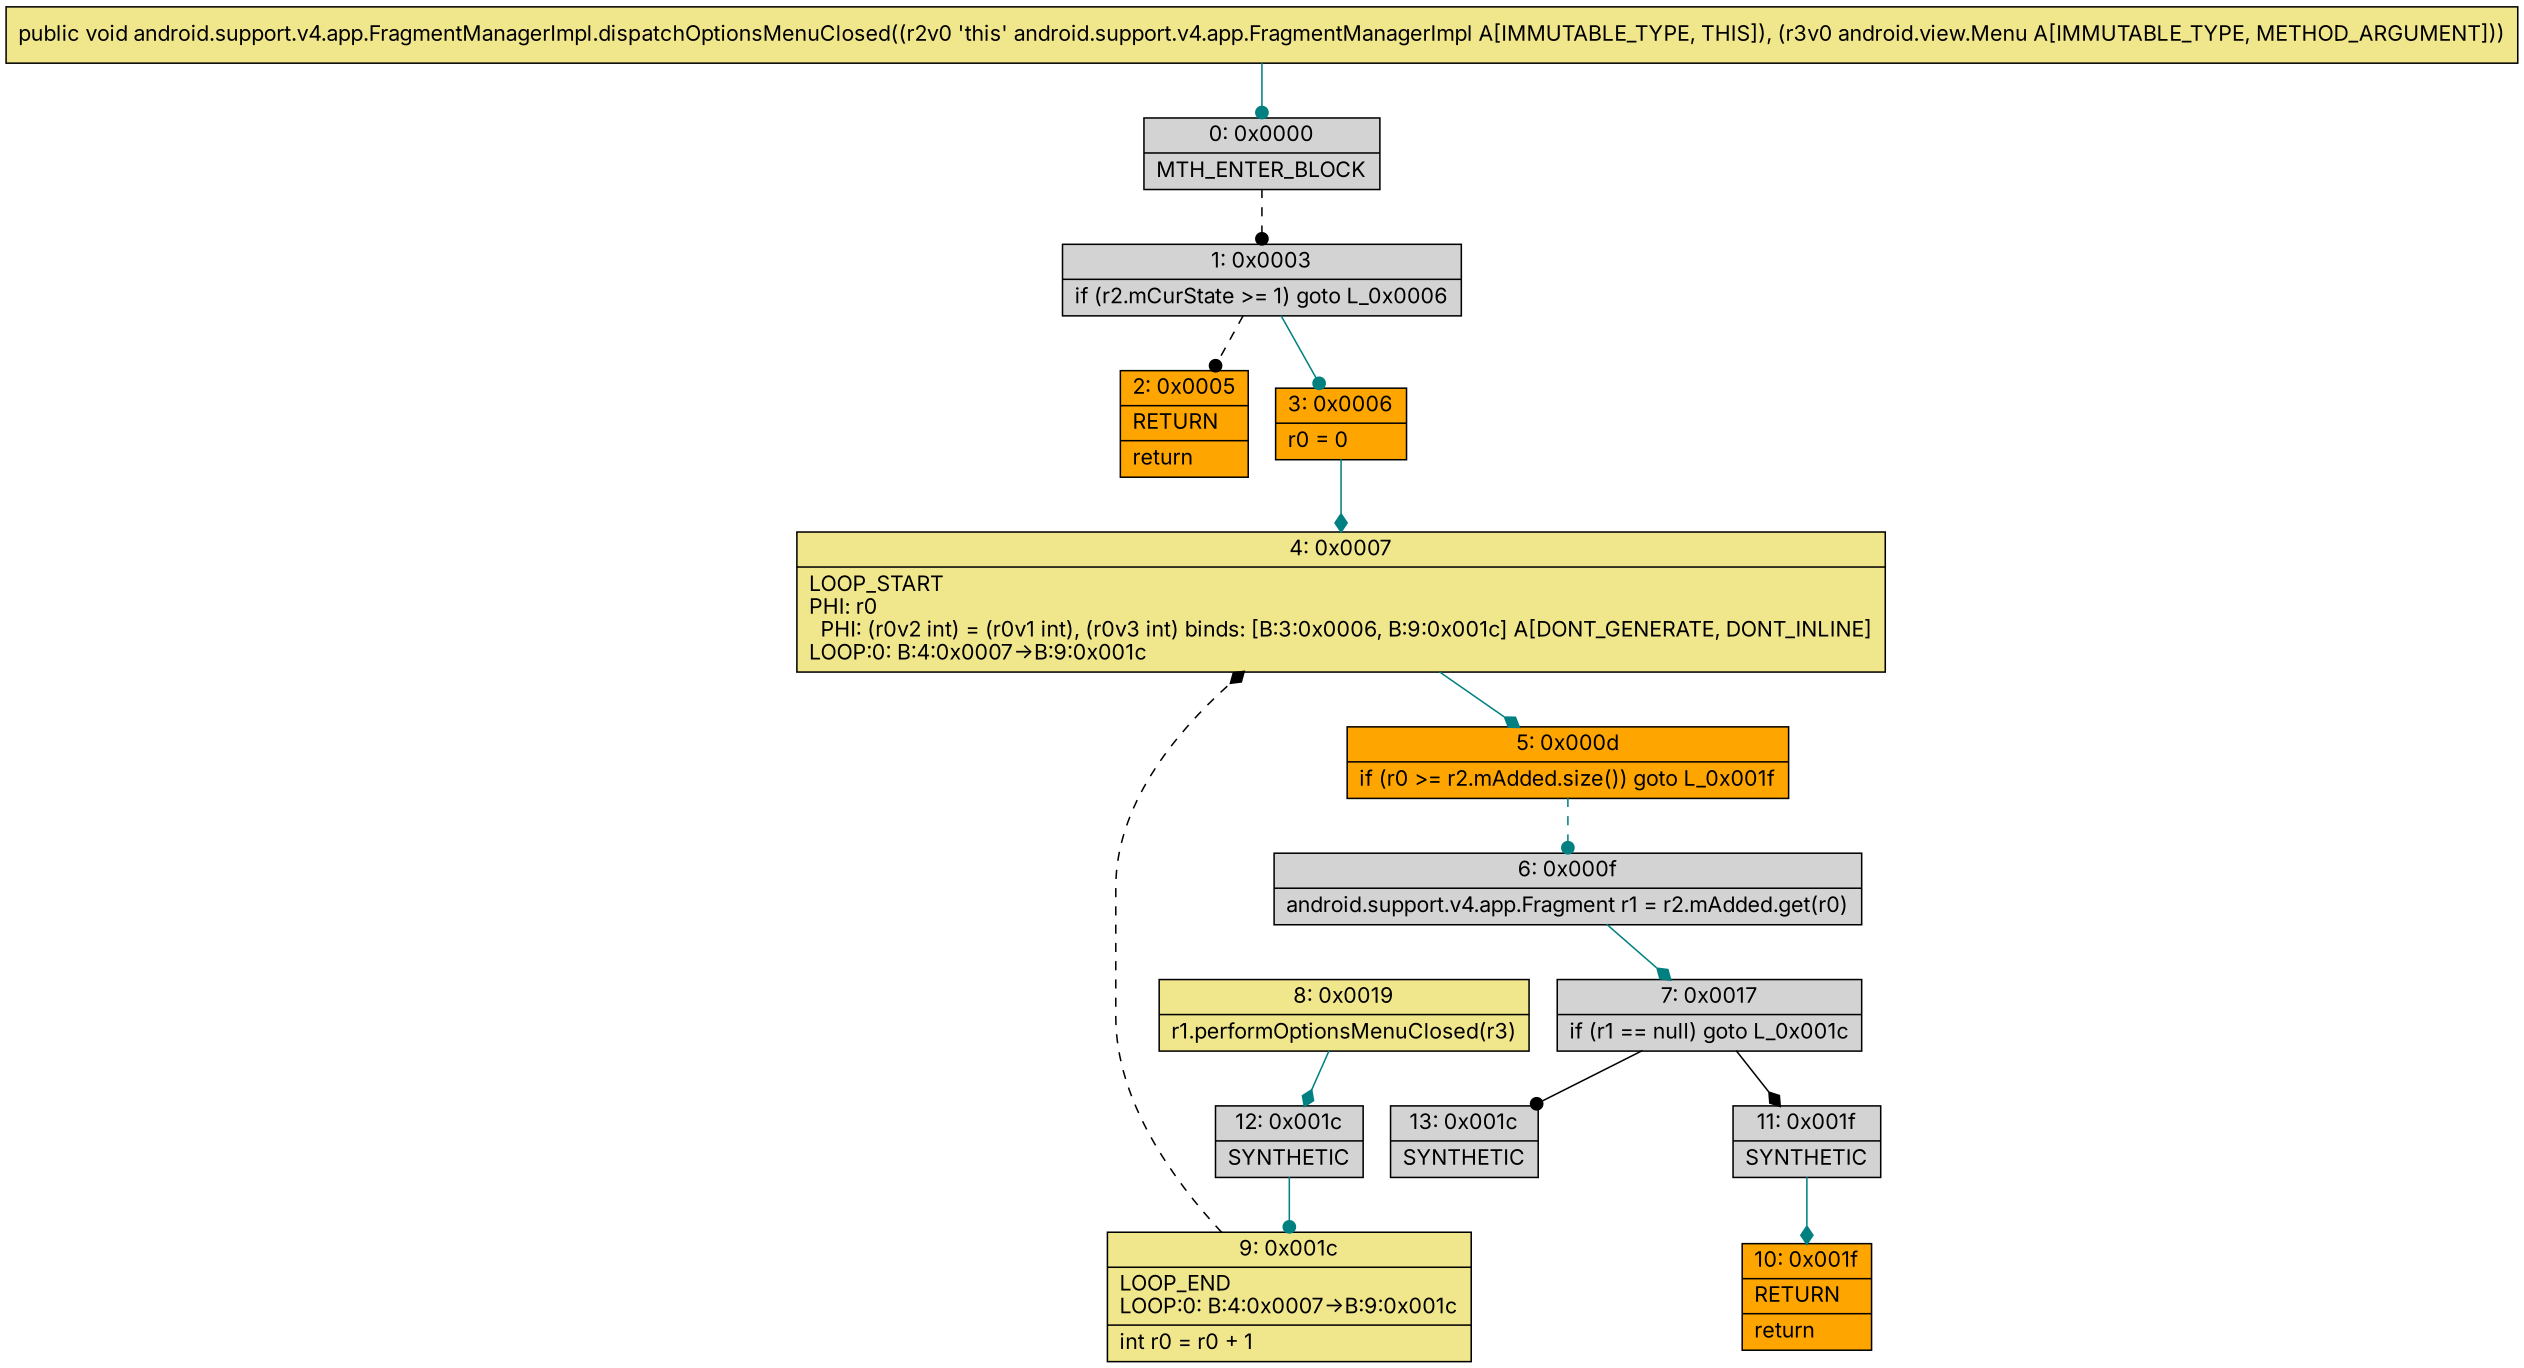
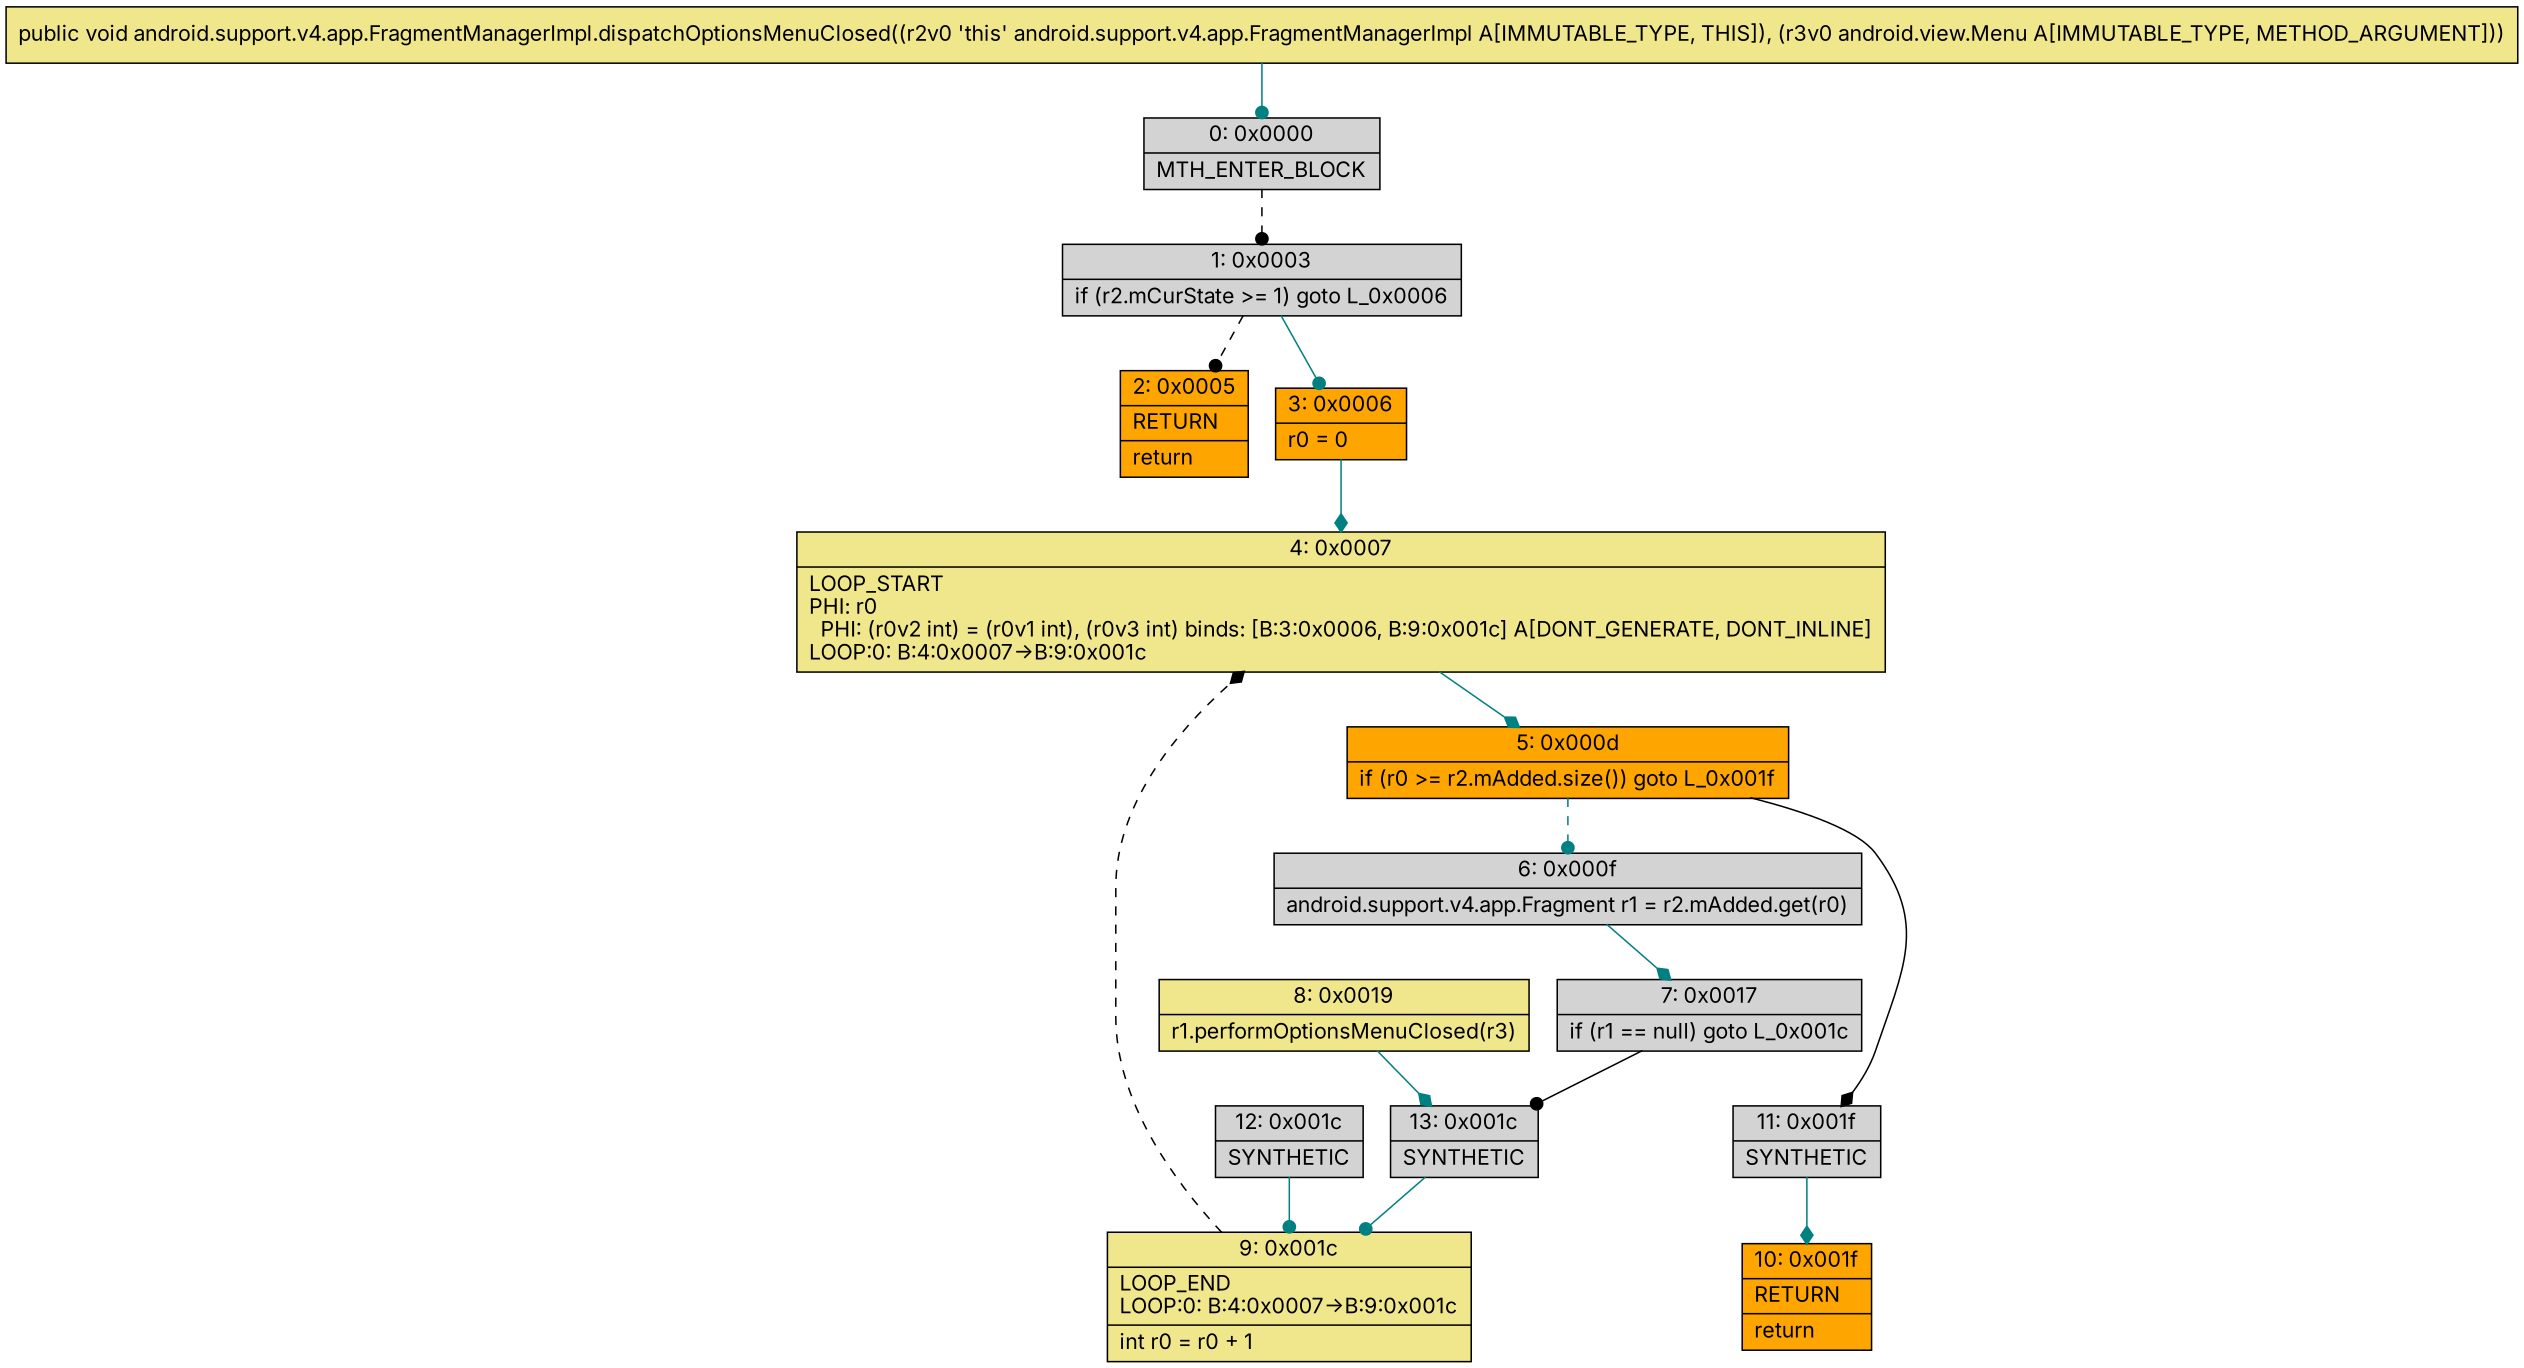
edge "8: 0x0019" -> "12: 0x001c": now "8: 0x0019" -> "13: 0x001c"
edge "7: 0x0017" -> "11: 0x001f": now "5: 0x000d" -> "11: 0x001f"
edge "13: 0x001c" -> "9: 0x001c": added
